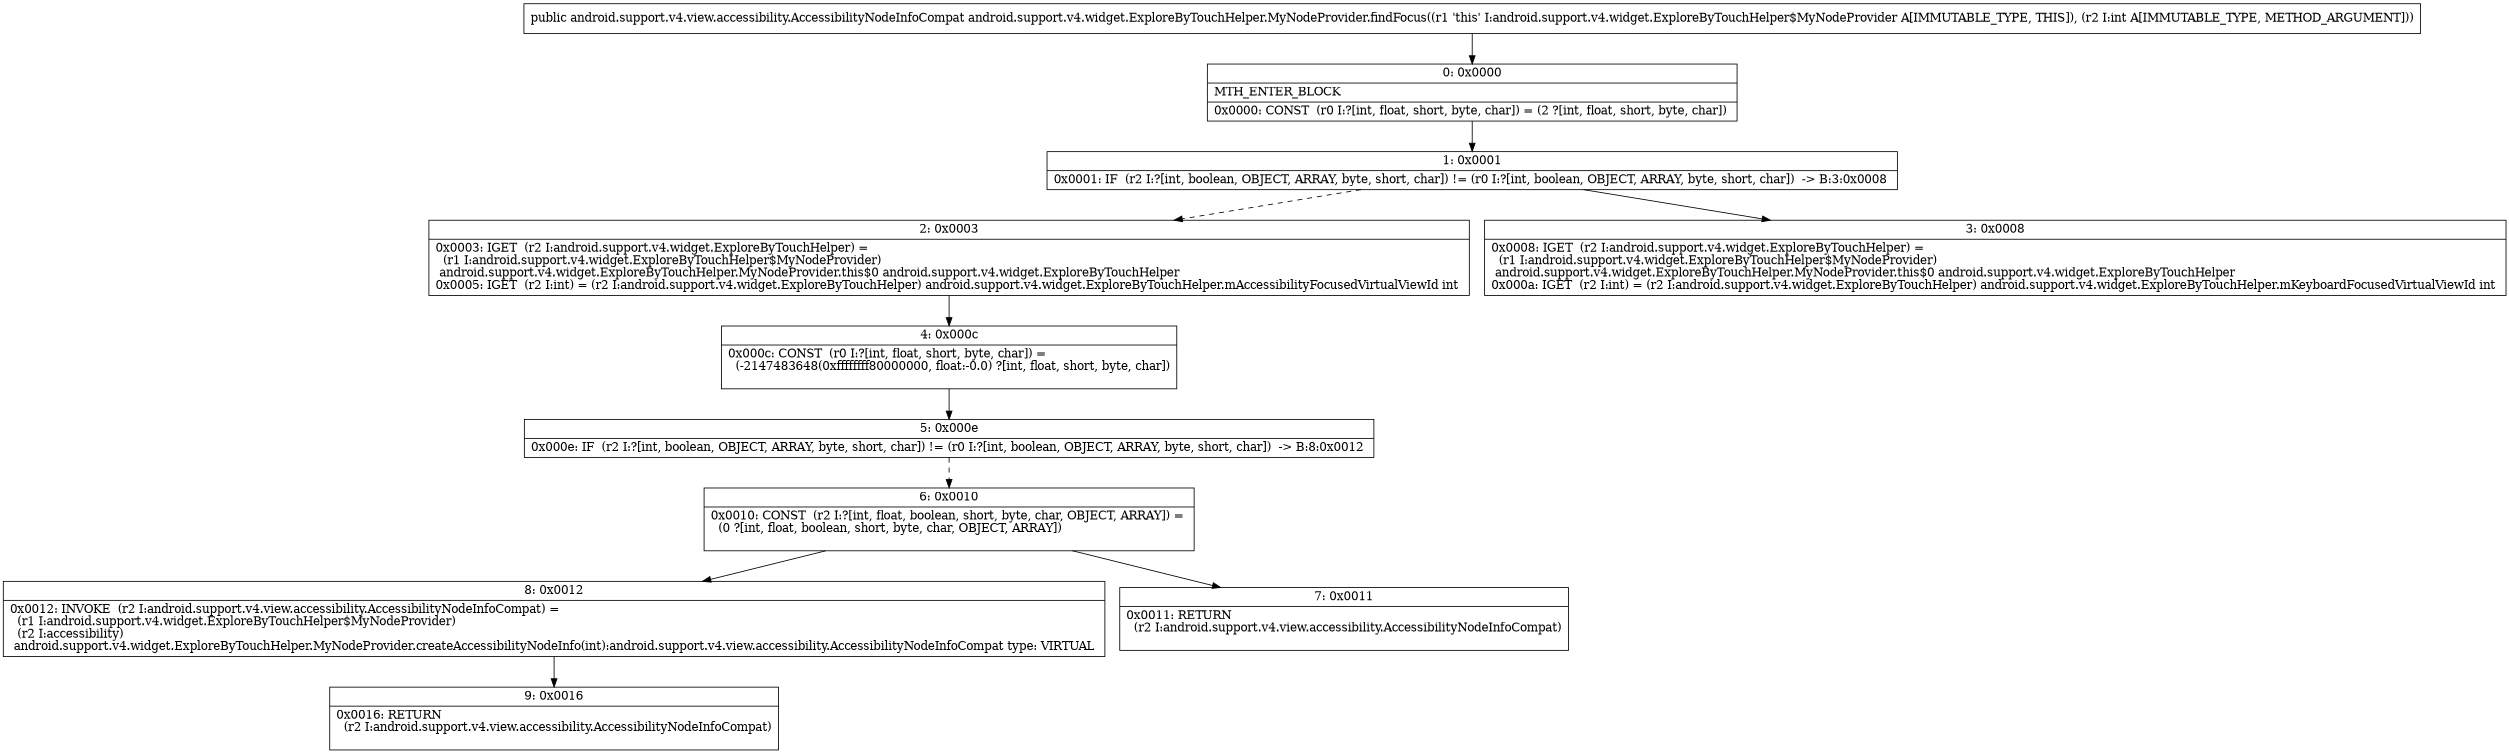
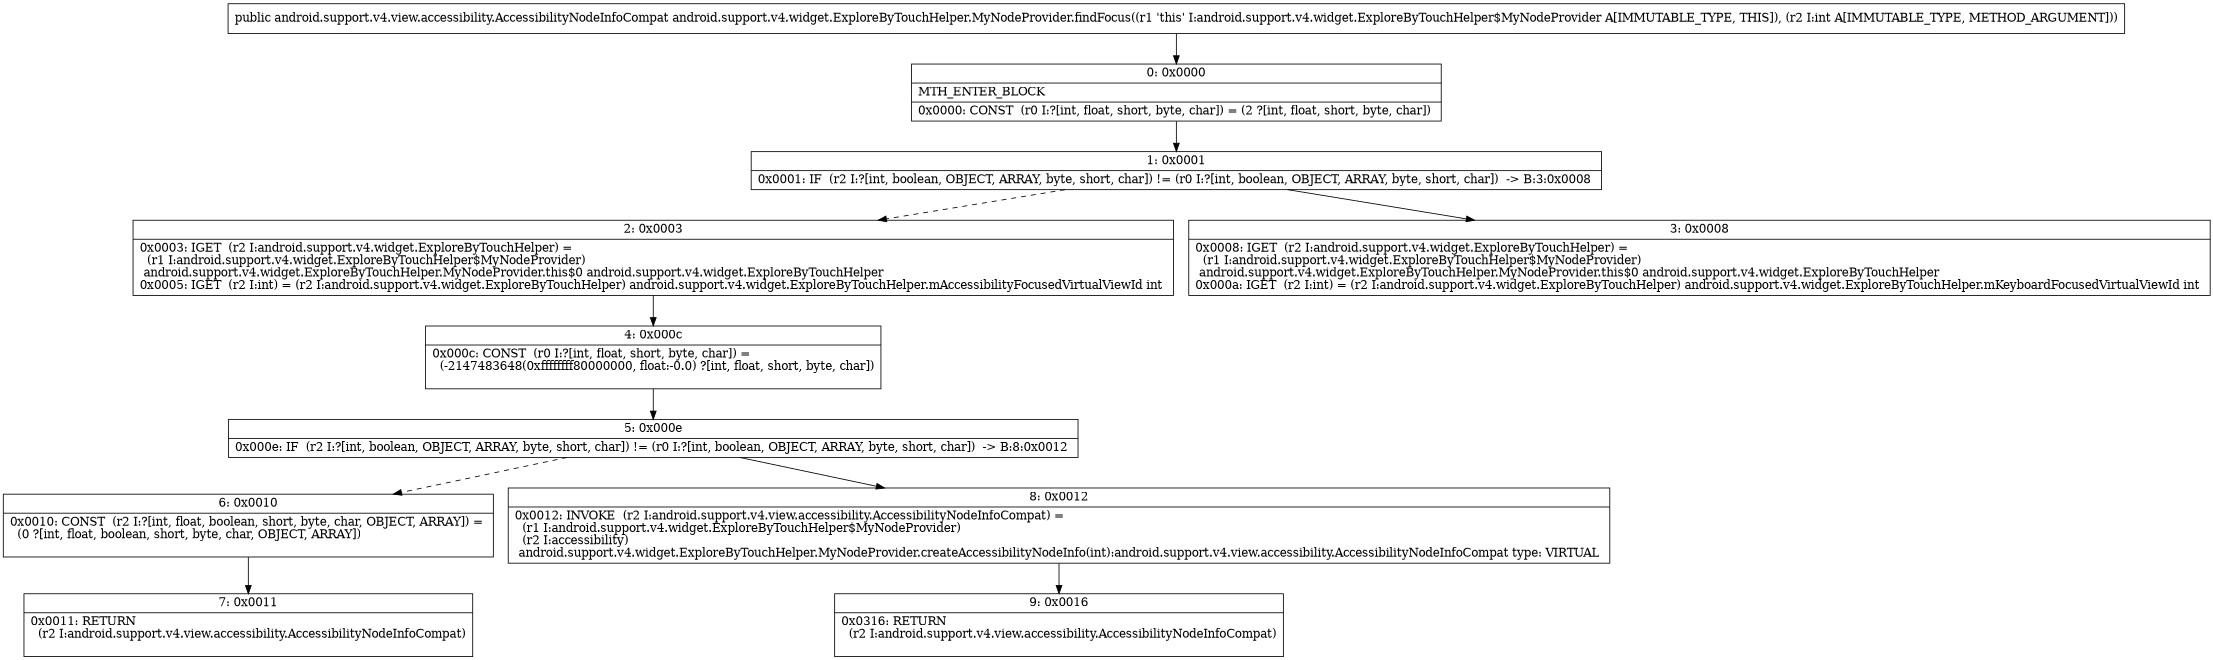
edge "6: 0x0010" -> "8: 0x0012": now "5: 0x000e" -> "8: 0x0012"
node "9: 0x0016": text "0x0016: RETURN" -> "0x0316: RETURN"
